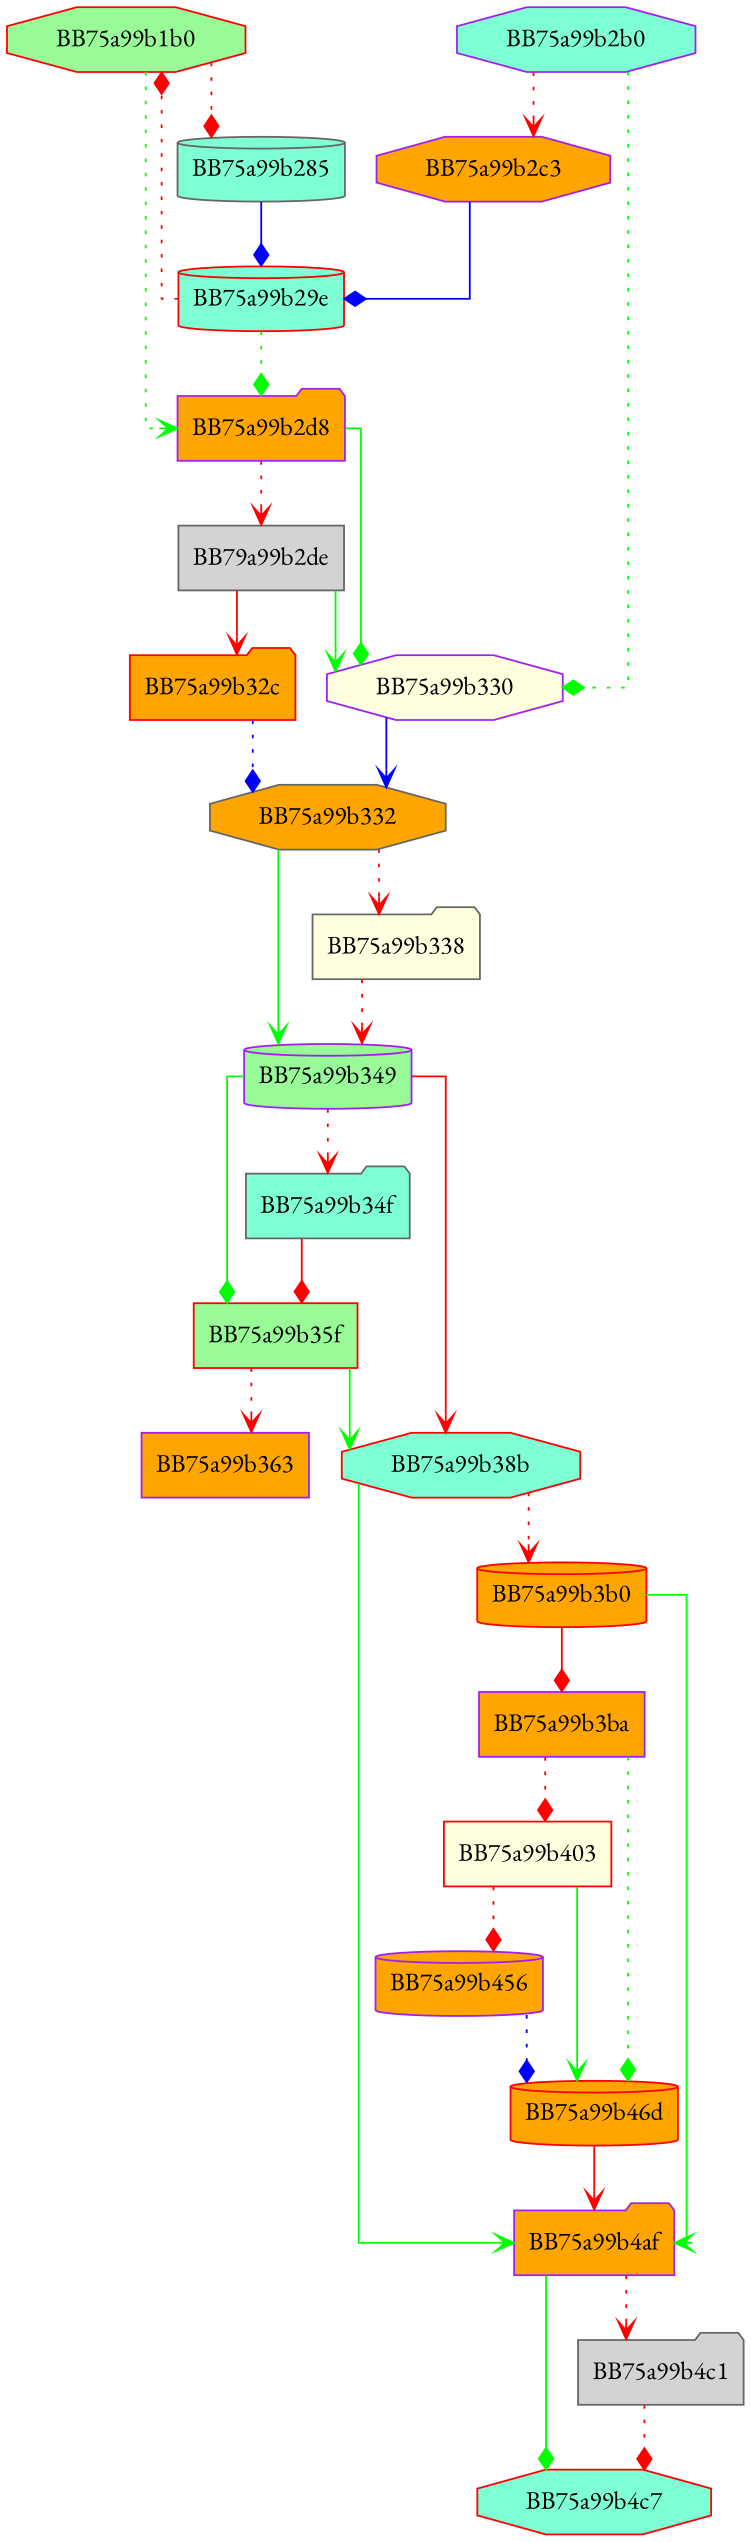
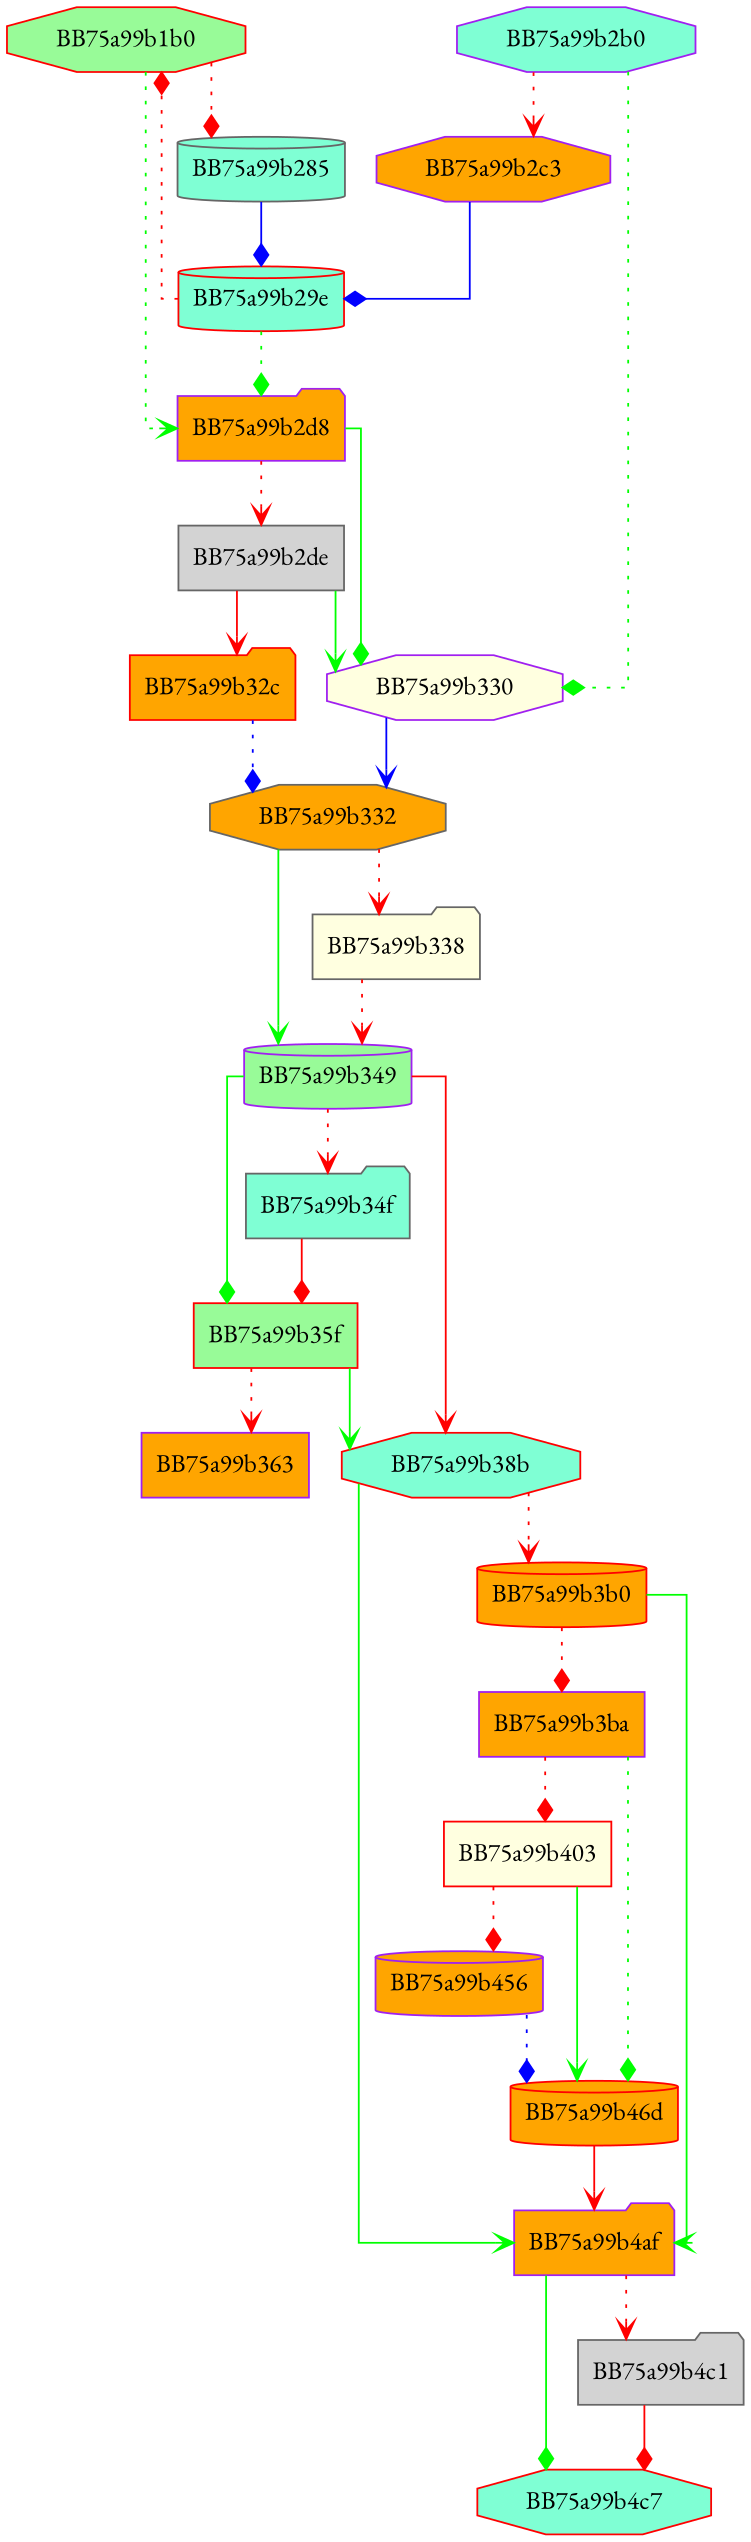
node "BB79a99b2de": label "BB79a99b2de" -> "BB75a99b2de"
edge "BB75a99b3b0" -> "BB75a99b3ba": style solid -> dotted
edge "BB75a99b4c1" -> "BB75a99b4c7": style dotted -> solid
